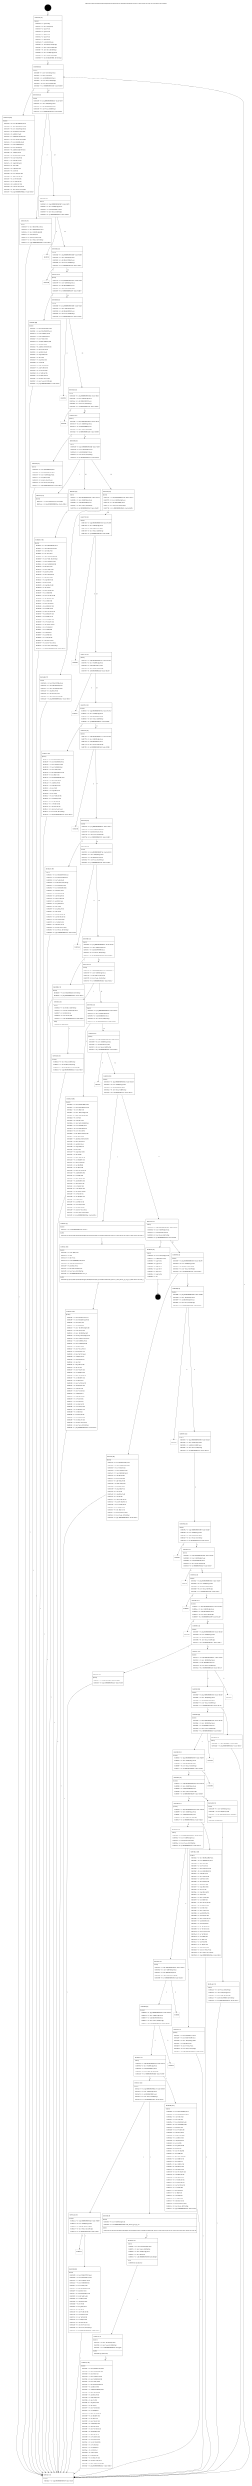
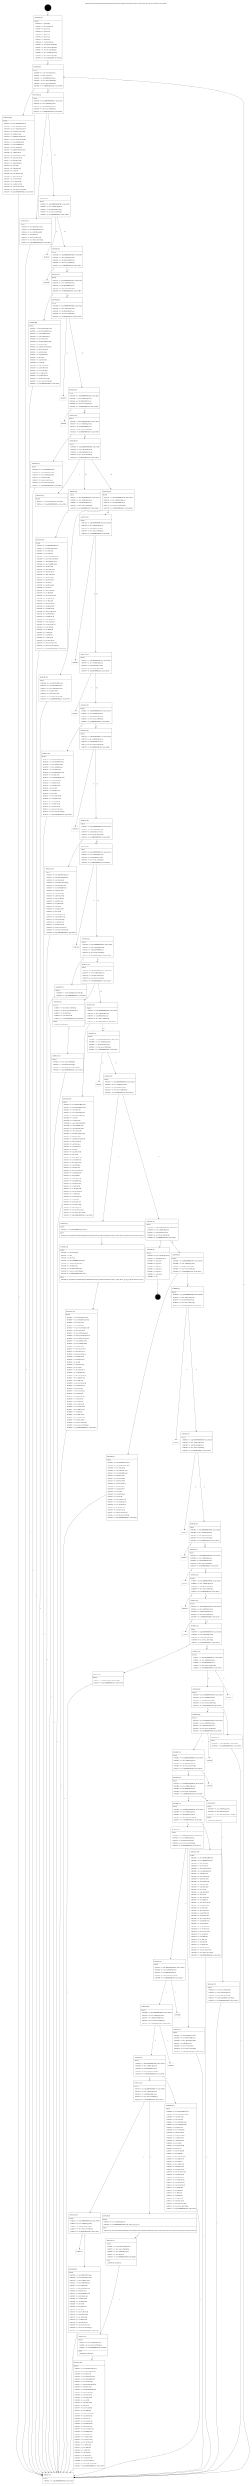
node "0x4020e1": added
